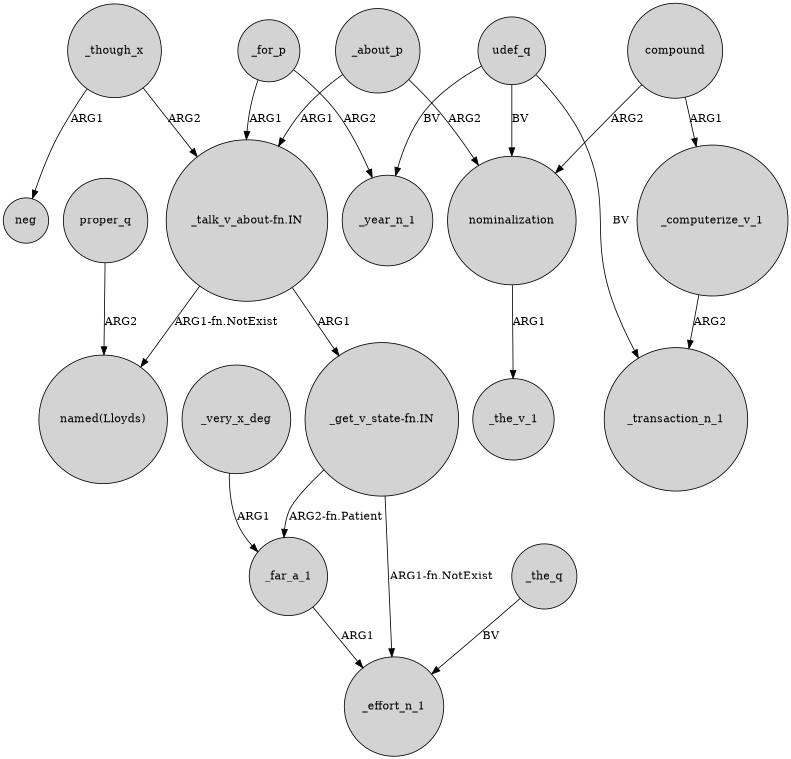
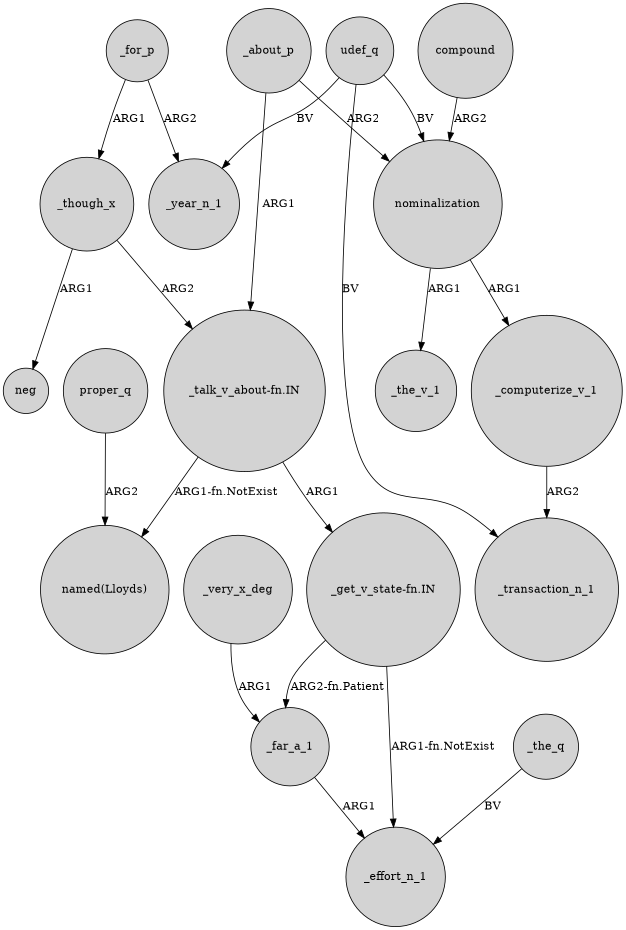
edge "_for_p" -> "_talk_v_about-fn.IN": now "_for_p" -> "_though_x"
edge "compound" -> "_computerize_v_1": now "nominalization" -> "_computerize_v_1"
